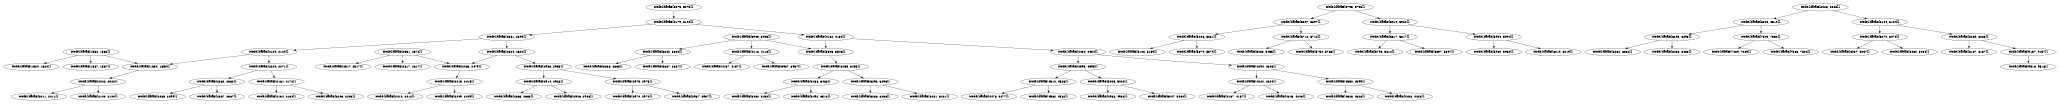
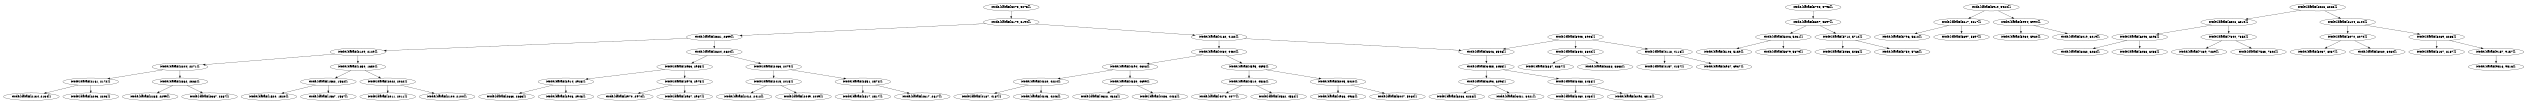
edge "Node{data=[5793, 5793]}" -> "Node{data=[5919, 5920]}": removed
edge "Node{data=[1532, 1562]}" -> "Node{data=[1650, 1650]}": reversed
edge "Node{data=[2551, 2572]}" -> "Node{data=[2463, 2479]}": reversed
